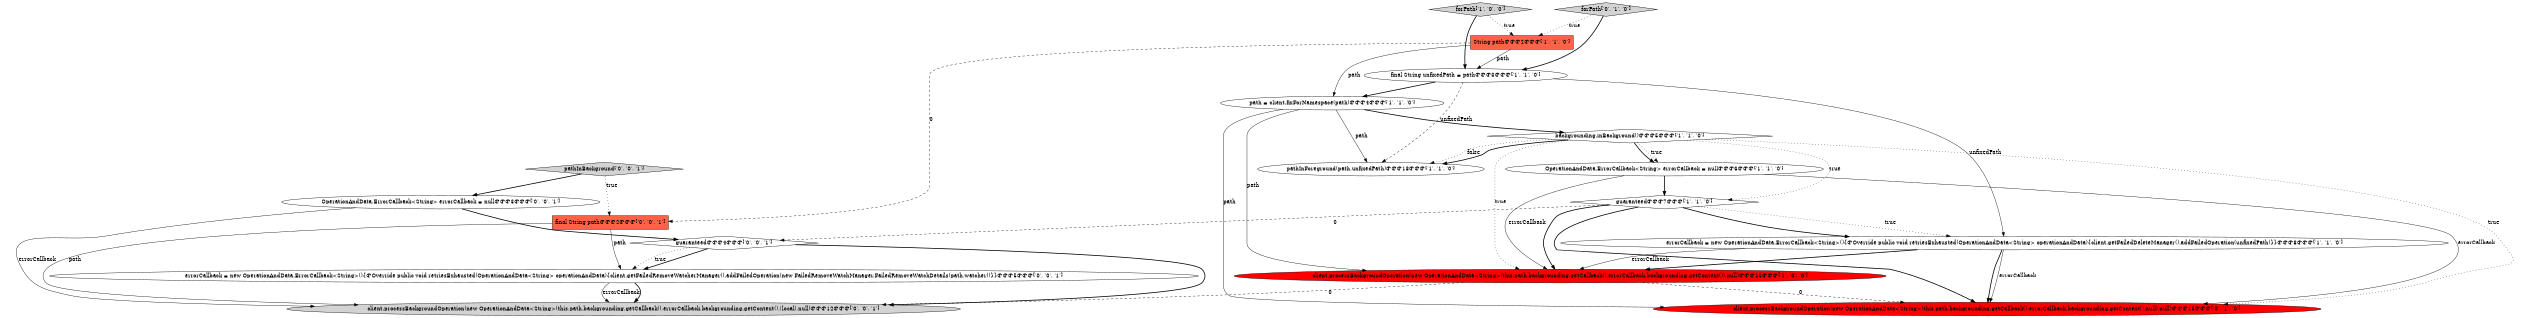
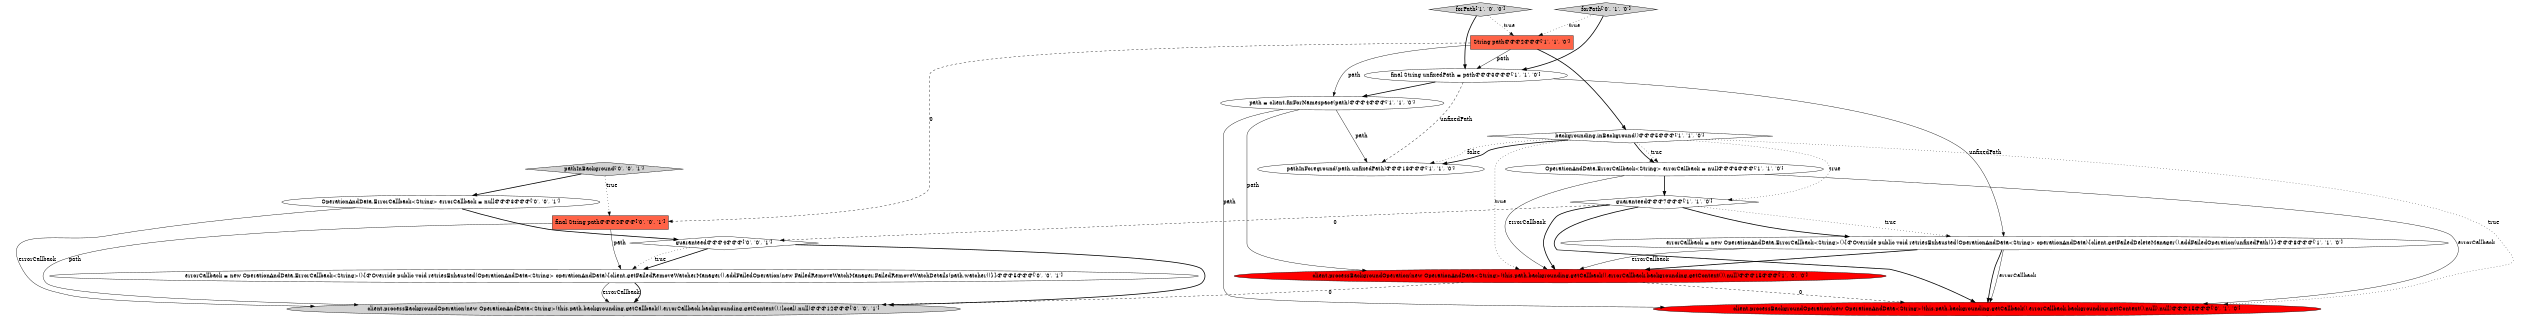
edge "path = client.fixForNamespace(path)@@@4@@@['1', '1', '0']" -> "backgrounding.inBackground()@@@5@@@['1', '1', '0']": now "String path@@@2@@@['1', '1', '0']" -> "backgrounding.inBackground()@@@5@@@['1', '1', '0']"
